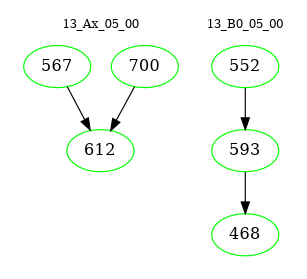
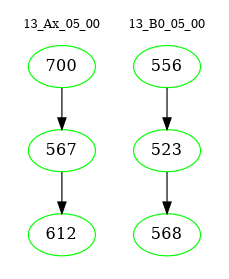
node "552": label "552" -> "556"
edge "700" -> "612": now "700" -> "567"
node "593": label "593" -> "523"
node "468": label "468" -> "568"
